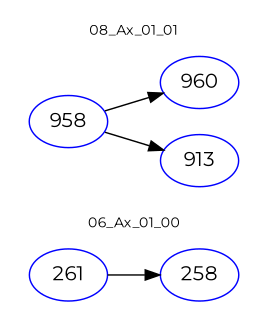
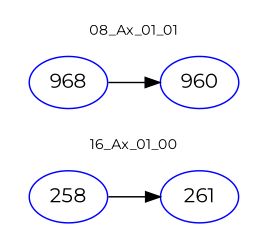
node "958": label "958" -> "968"
node "913": removed
cluster "06_Ax_01_00": label "06_Ax_01_00" -> "16_Ax_01_00"
edge "261" -> "258": reversed
